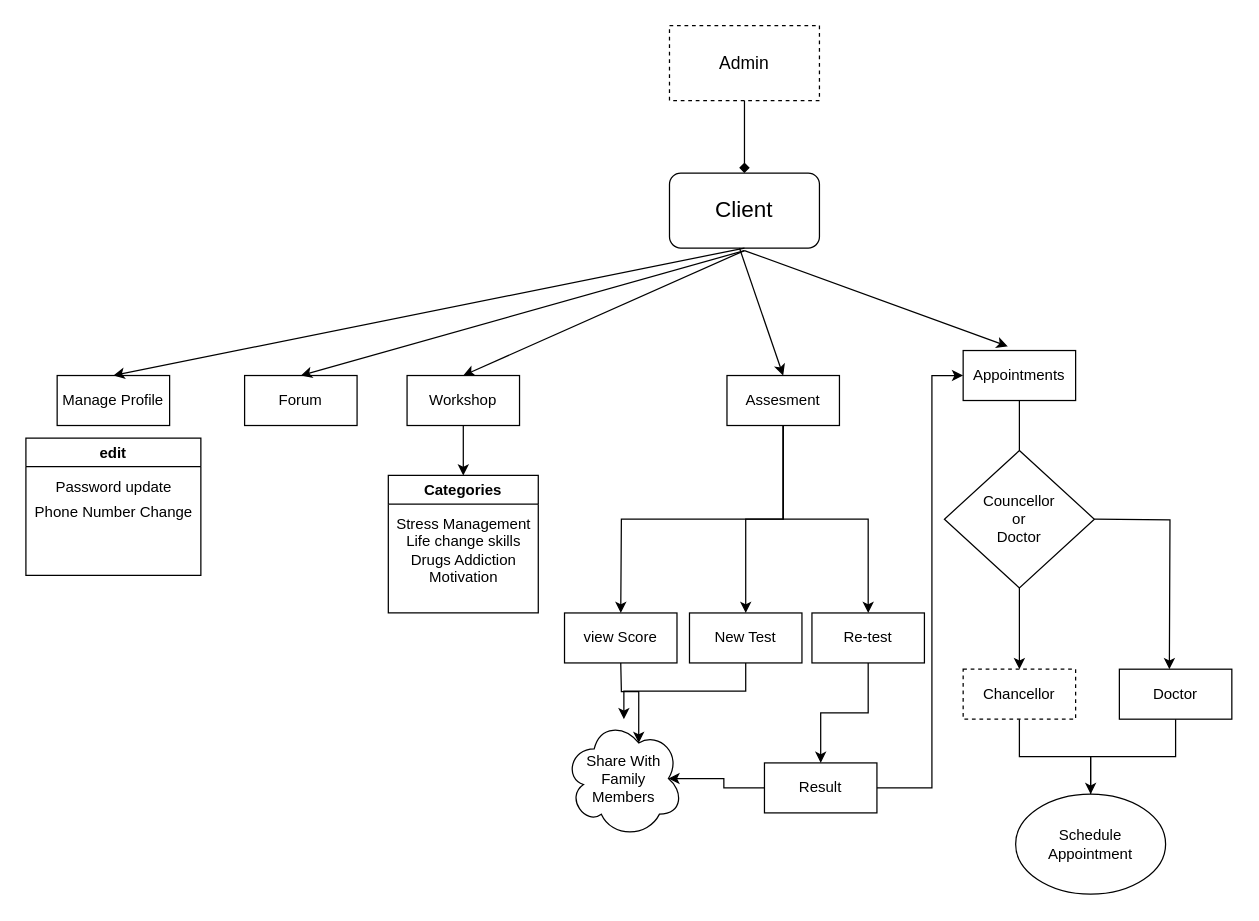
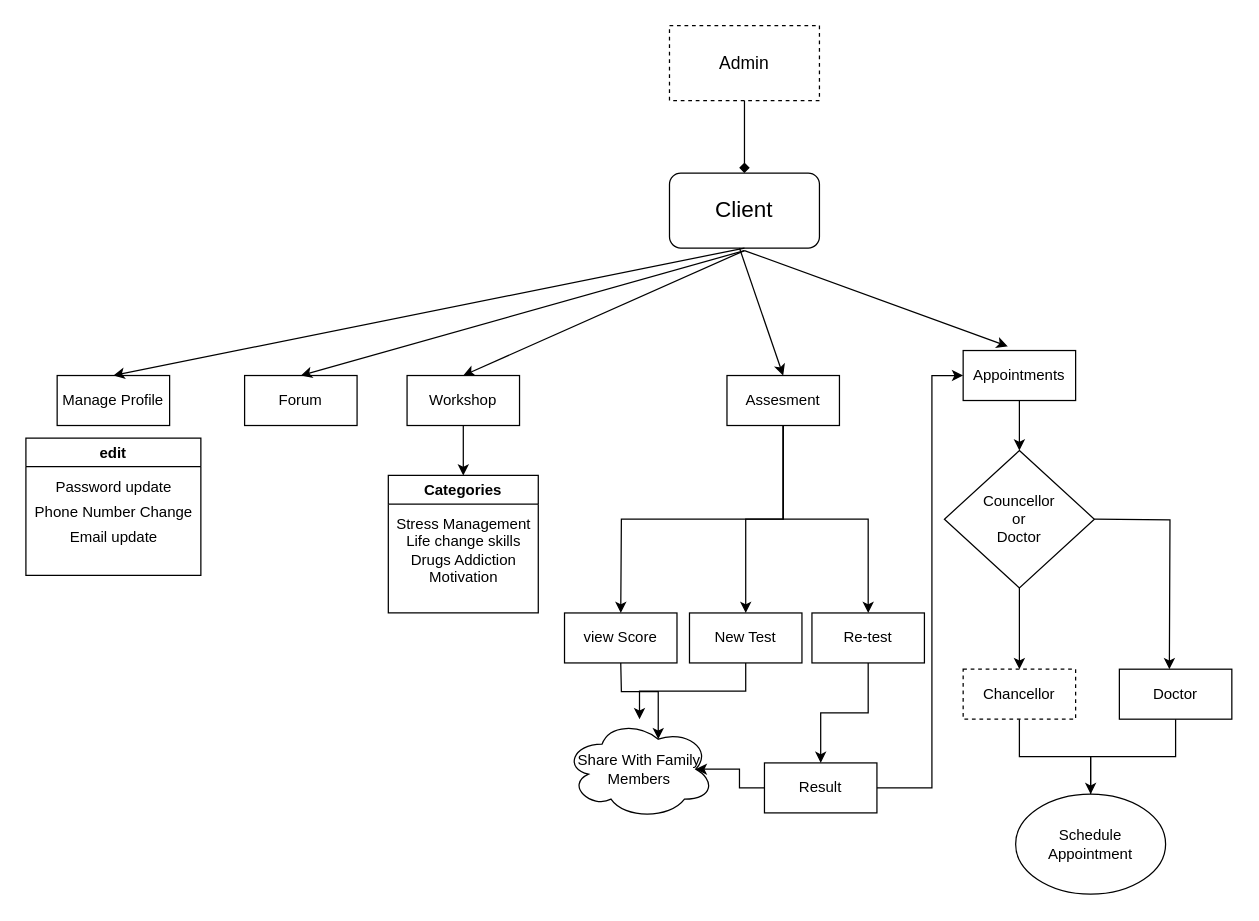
edge "Appointments" -- "Councellor or Doctor": arrowhead none -> classic
node "Email update": added
node "Share With Family Members": size 119x119 -> 150x100
